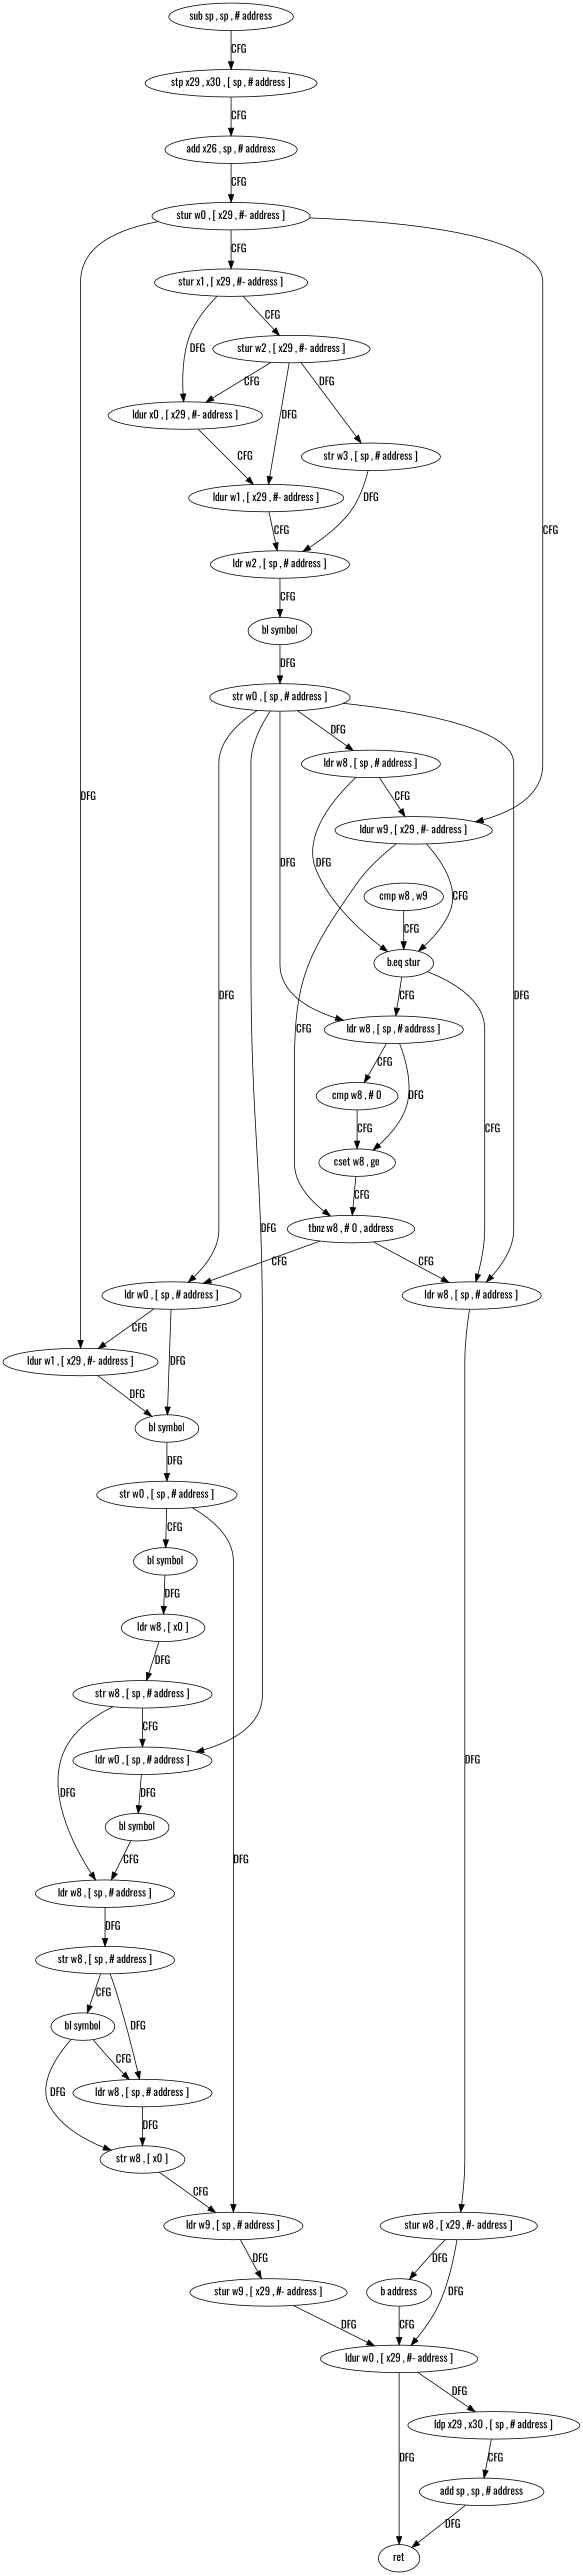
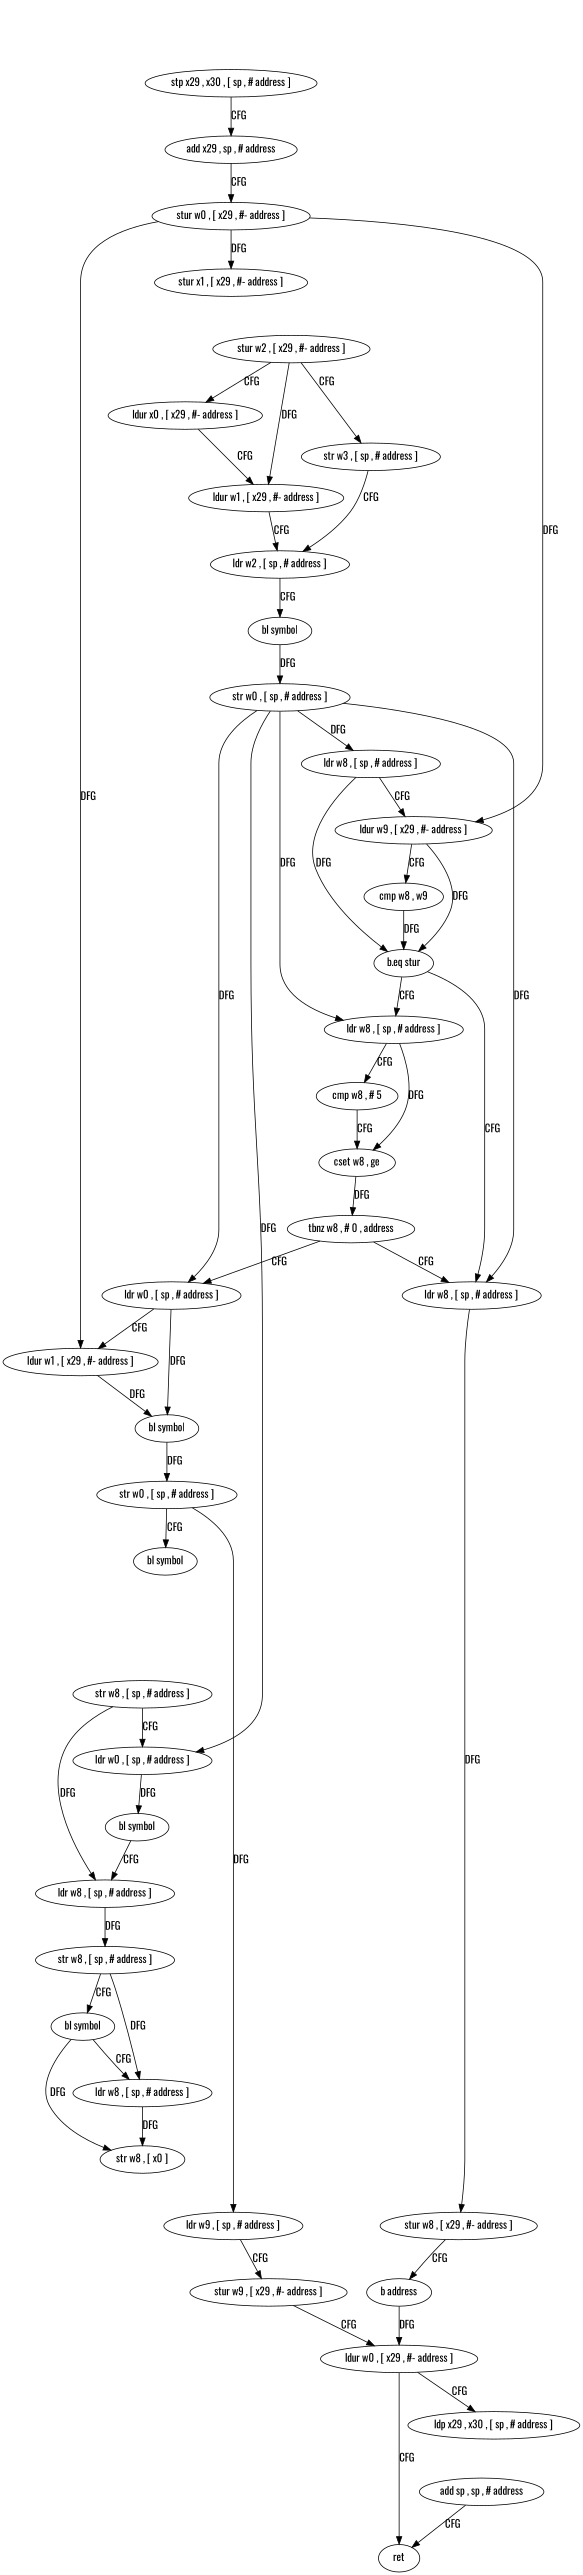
node "sub sp , sp , # address": removed
node "add x26 , sp , # address": label "add x26 , sp , # address" -> "add x29 , sp , # address"
edge "stur w0 , [ x29 , #- address ]" -> "stur x1 , [ x29 , #- address ]": label "CFG" -> "DFG"
edge "stur x1 , [ x29 , #- address ]" -> "stur w2 , [ x29 , #- address ]": removed, label "CFG"
edge "stur x1 , [ x29 , #- address ]" -> "ldur x0 , [ x29 , #- address ]": removed, label "DFG"
edge "stur w2 , [ x29 , #- address ]" -> "str w3 , [ sp , # address ]": label "DFG" -> "CFG"
edge "str w3 , [ sp , # address ]" -> "ldr w2 , [ sp , # address ]": label "DFG" -> "CFG"
edge "stur w0 , [ x29 , #- address ]" -> "ldur w9 , [ x29 , #- address ]": label "CFG" -> "DFG"
edge "ldur w9 , [ x29 , #- address ]" -> "b.eq stur": label "CFG" -> "DFG"
edge "cmp w8 , w9" -> "b.eq stur": label "CFG" -> "DFG"
edge "ldur w9 , [ x29 , #- address ]" -> "tbnz w8 , # 0 , address": now "ldur w9 , [ x29 , #- address ]" -> "cmp w8 , w9"
node "cmp w8 , # 0": label "cmp w8 , # 0" -> "cmp w8 , # 5"
edge "cset w8 , ge" -> "tbnz w8 , # 0 , address": label "CFG" -> "DFG"
node "ldr w8 , [ x0 ]": removed
edge "str w8 , [ x0 ]" -> "ldr w9 , [ sp , # address ]": removed, label "CFG"
edge "ldr w9 , [ sp , # address ]" -> "stur w9 , [ x29 , #- address ]": label "DFG" -> "CFG"
edge "stur w8 , [ x29 , #- address ]" -> "b address": label "DFG" -> "CFG"
edge "stur w8 , [ x29 , #- address ]" -> "ldur w0 , [ x29 , #- address ]": removed, label "DFG"
edge "stur w9 , [ x29 , #- address ]" -> "ldur w0 , [ x29 , #- address ]": label "DFG" -> "CFG"
edge "b address" -> "ldur w0 , [ x29 , #- address ]": label "CFG" -> "DFG"
edge "ldur w0 , [ x29 , #- address ]" -> "ldp x29 , x30 , [ sp , # address ]": label "DFG" -> "CFG"
edge "ldp x29 , x30 , [ sp , # address ]" -> "add sp , sp , # address": removed, label "CFG"
edge "ldur w0 , [ x29 , #- address ]" -> "ret": label "DFG" -> "CFG"
edge "add sp , sp , # address" -> "ret": label "DFG" -> "CFG"
